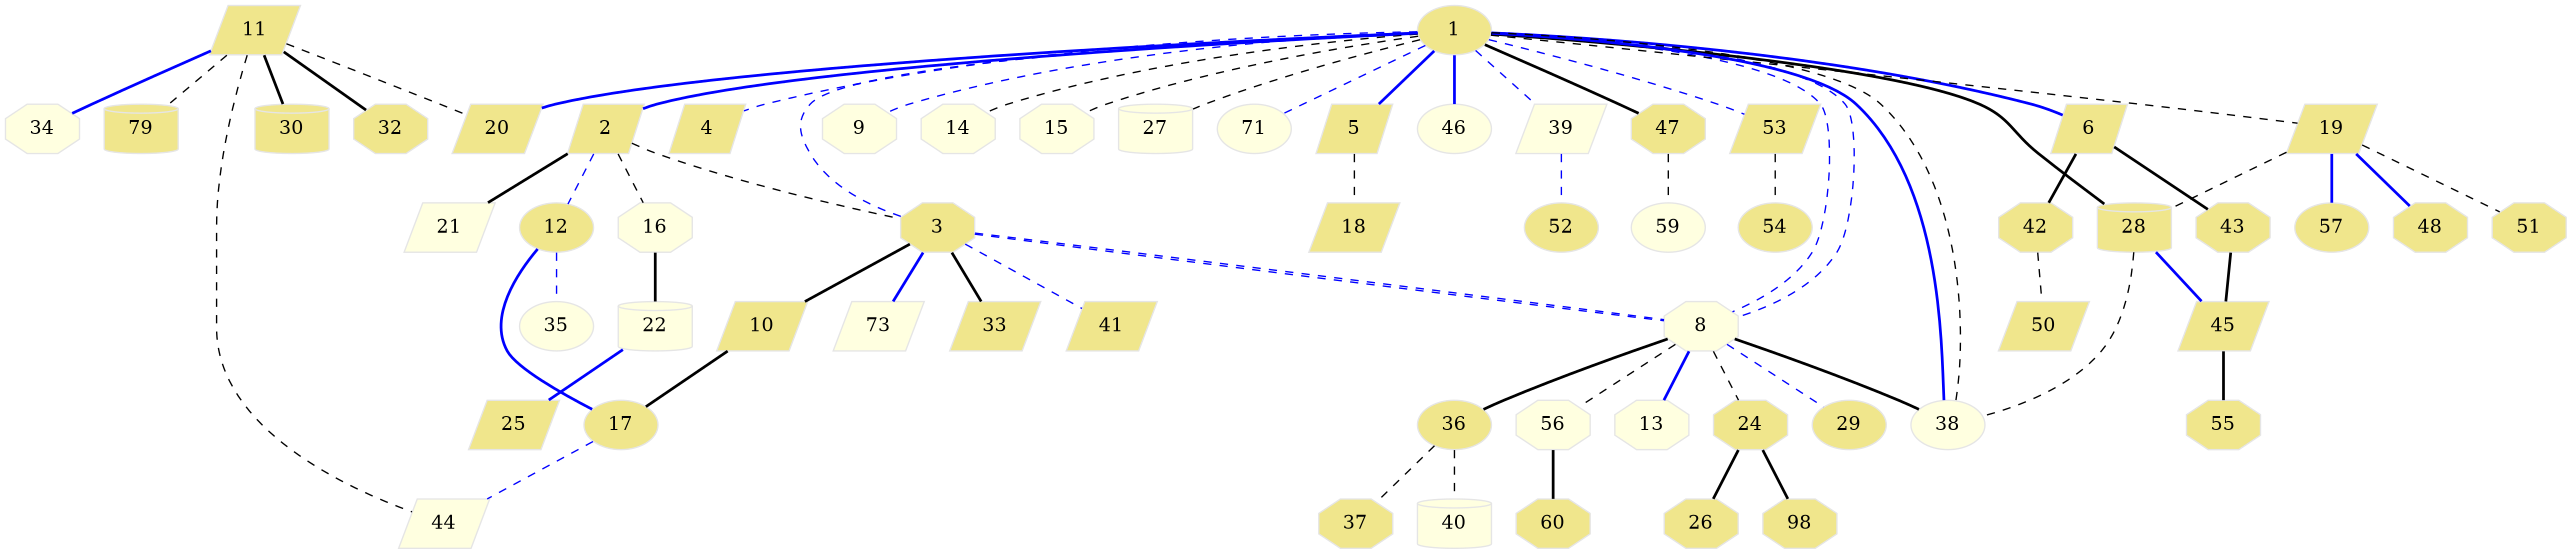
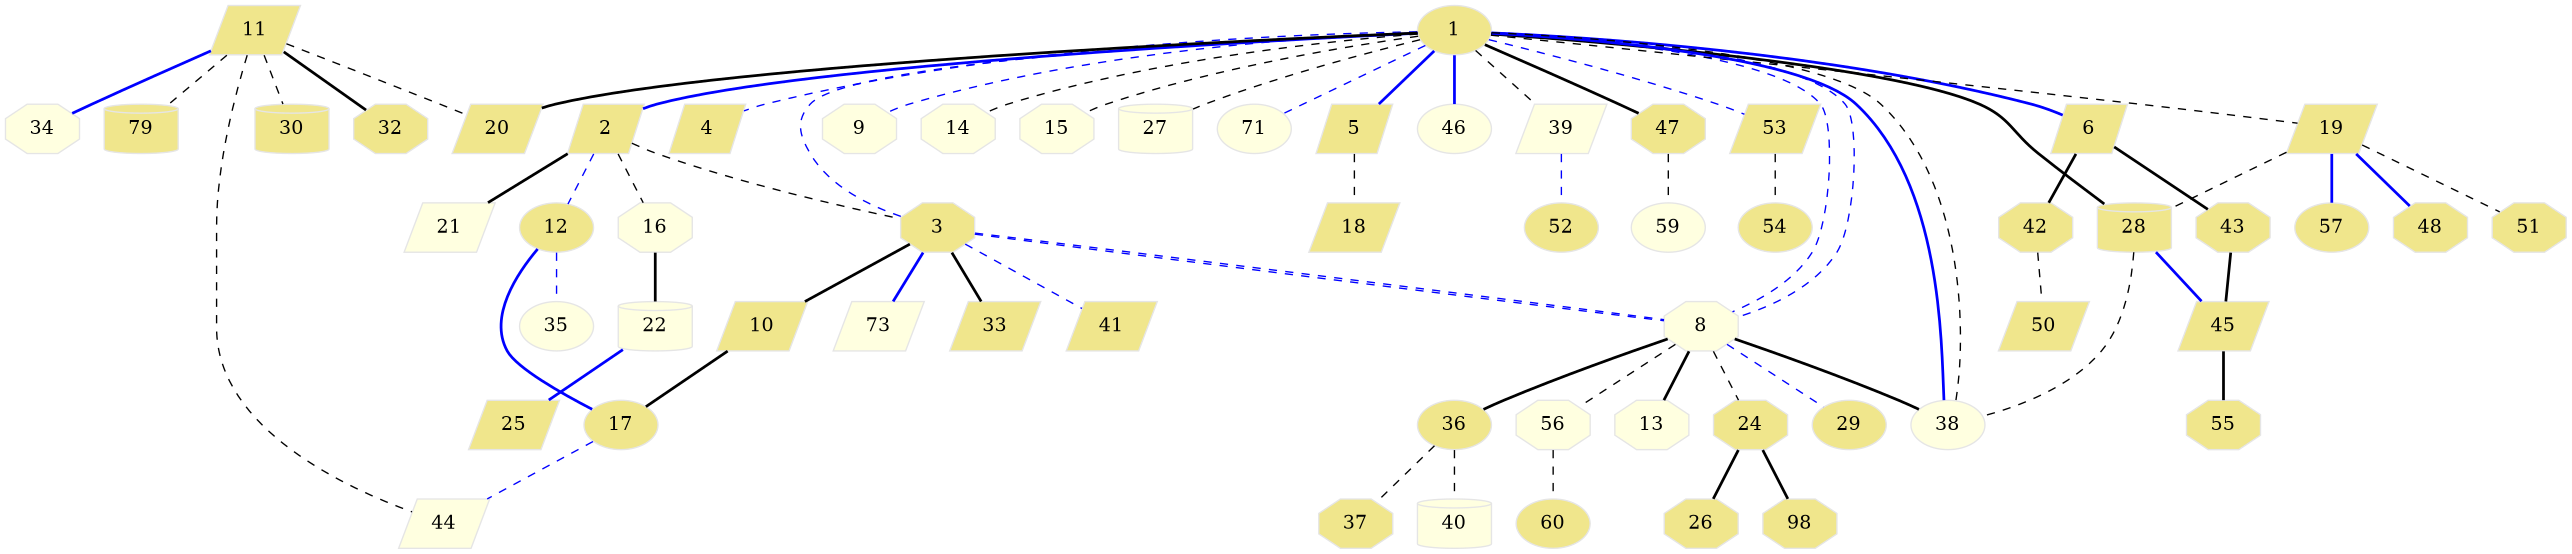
edge "1" -- "20": color blue -> black
edge "1" -- "39": color blue -> black
edge "11" -- "30": style bold -> dashed
edge "8" -- "13": color blue -> black
edge "56" -- "60": style bold -> dashed
node "60": shape octagon -> ellipse
